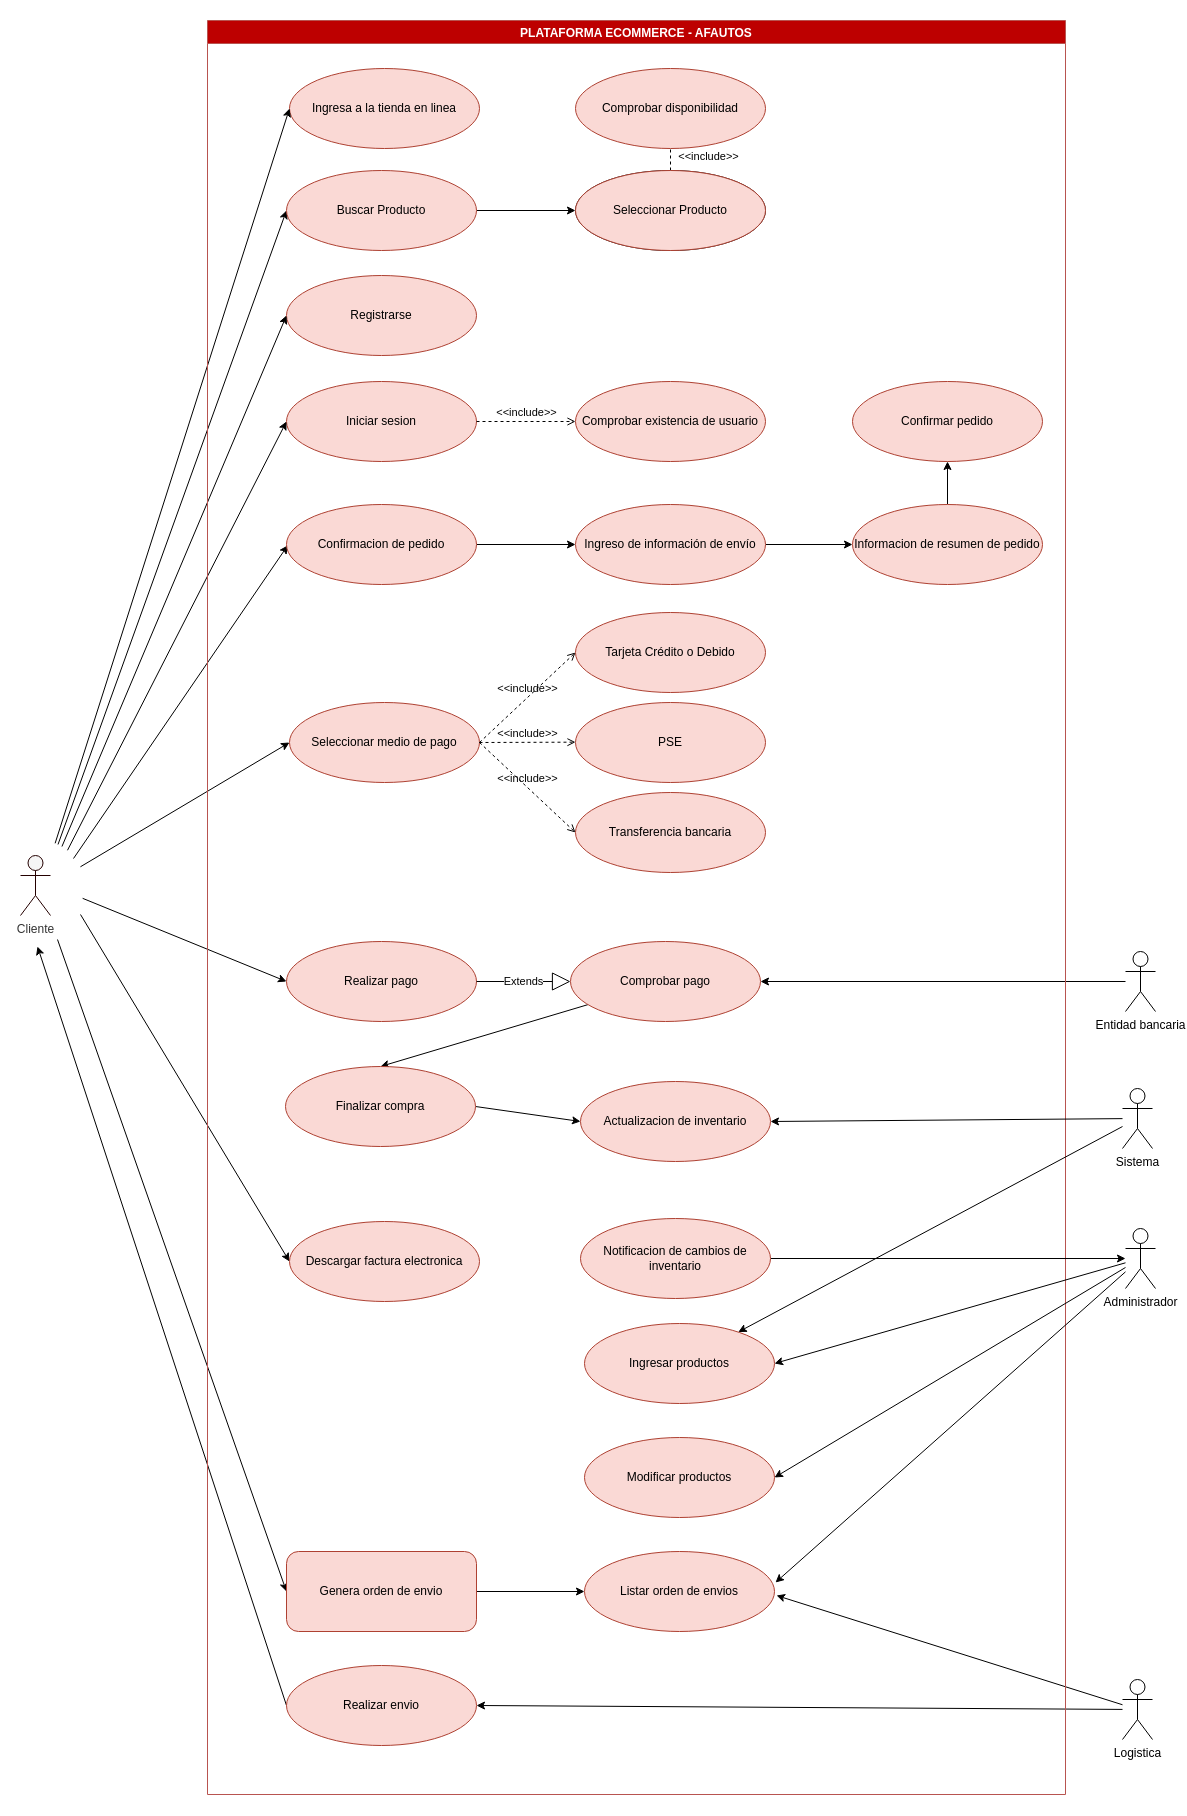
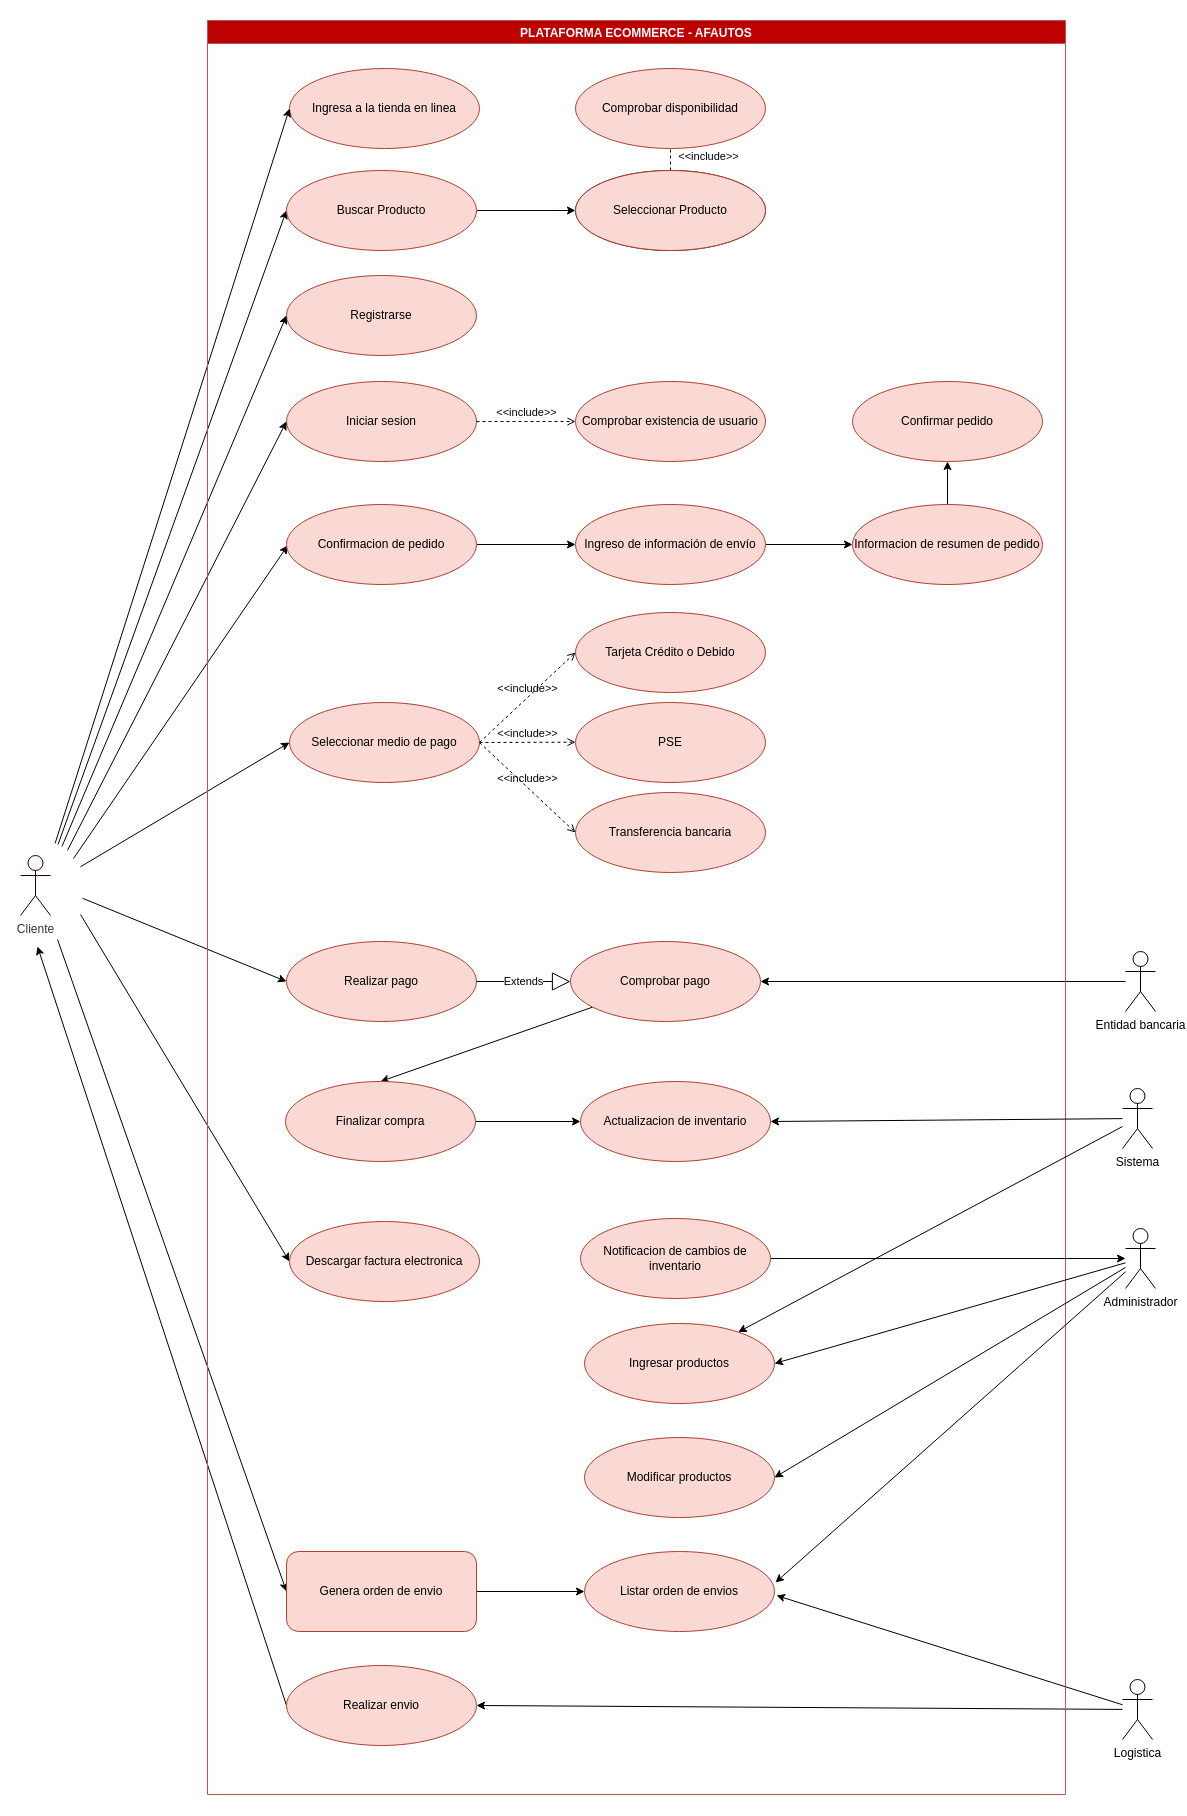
node "Finalizar compra": moved (381, 1107) -> (381, 1122)
